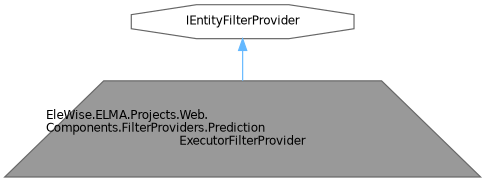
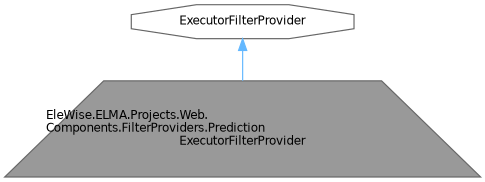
node "IEntityFilterProvider": label "IEntityFilterProvider" -> "ExecutorFilterProvider"
